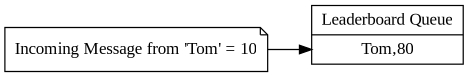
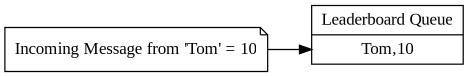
node "Leaderboard Queue": text "Tom,80" -> "Tom,10"
